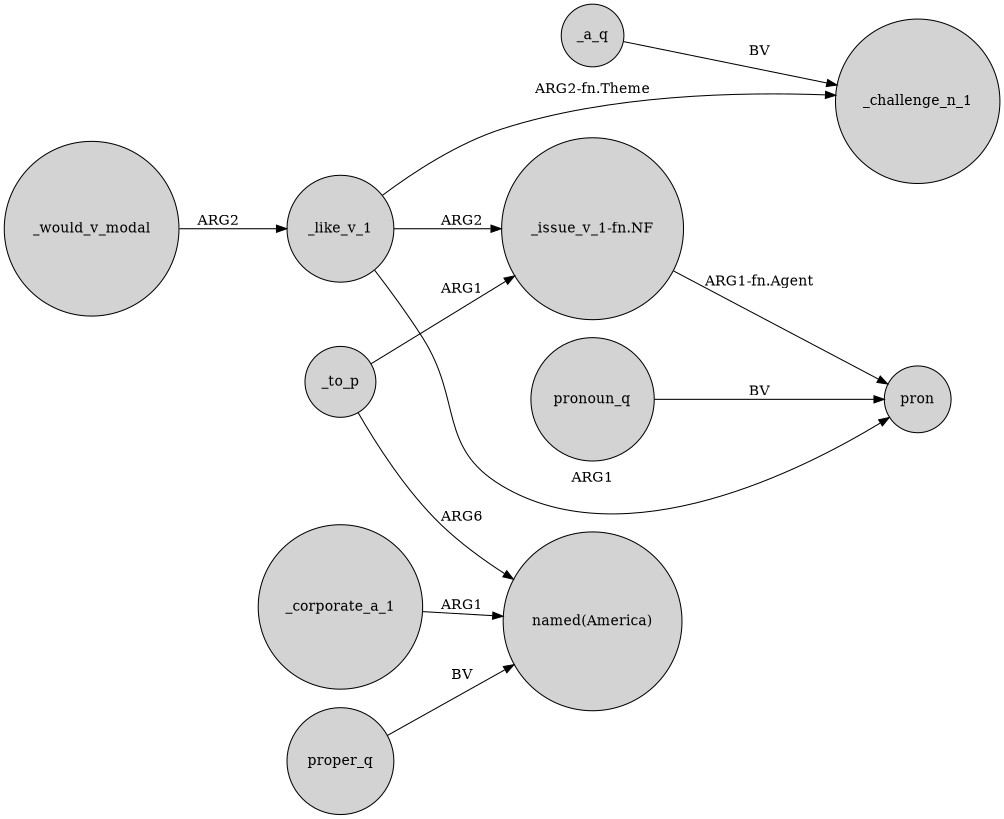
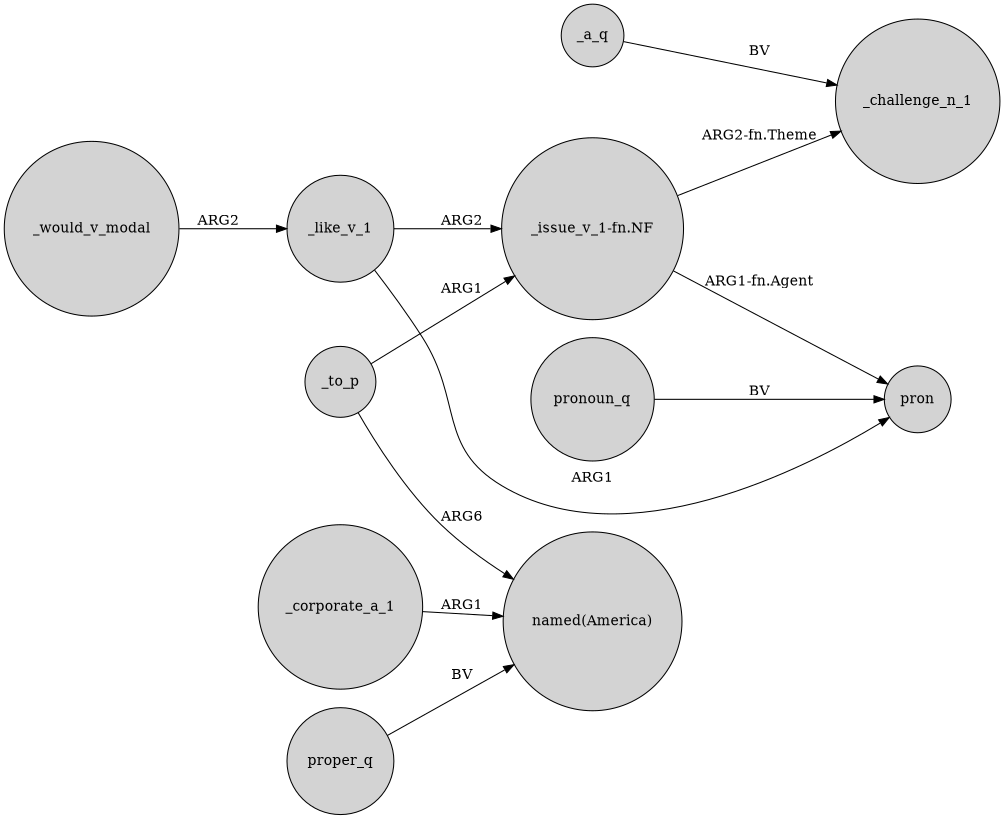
edge "_like_v_1" -> "_challenge_n_1": now "_issue_v_1-fn.NF" -> "_challenge_n_1"
